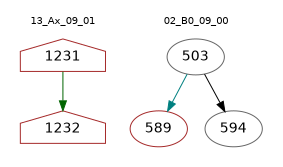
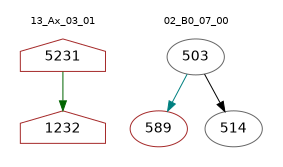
cluster "13_Ax_09_01": label "13_Ax_09_01" -> "13_Ax_03_01"
cluster "02_B0_09_00": label "02_B0_09_00" -> "02_B0_07_00"
node "1231": label "1231" -> "5231"
node "594": label "594" -> "514"
